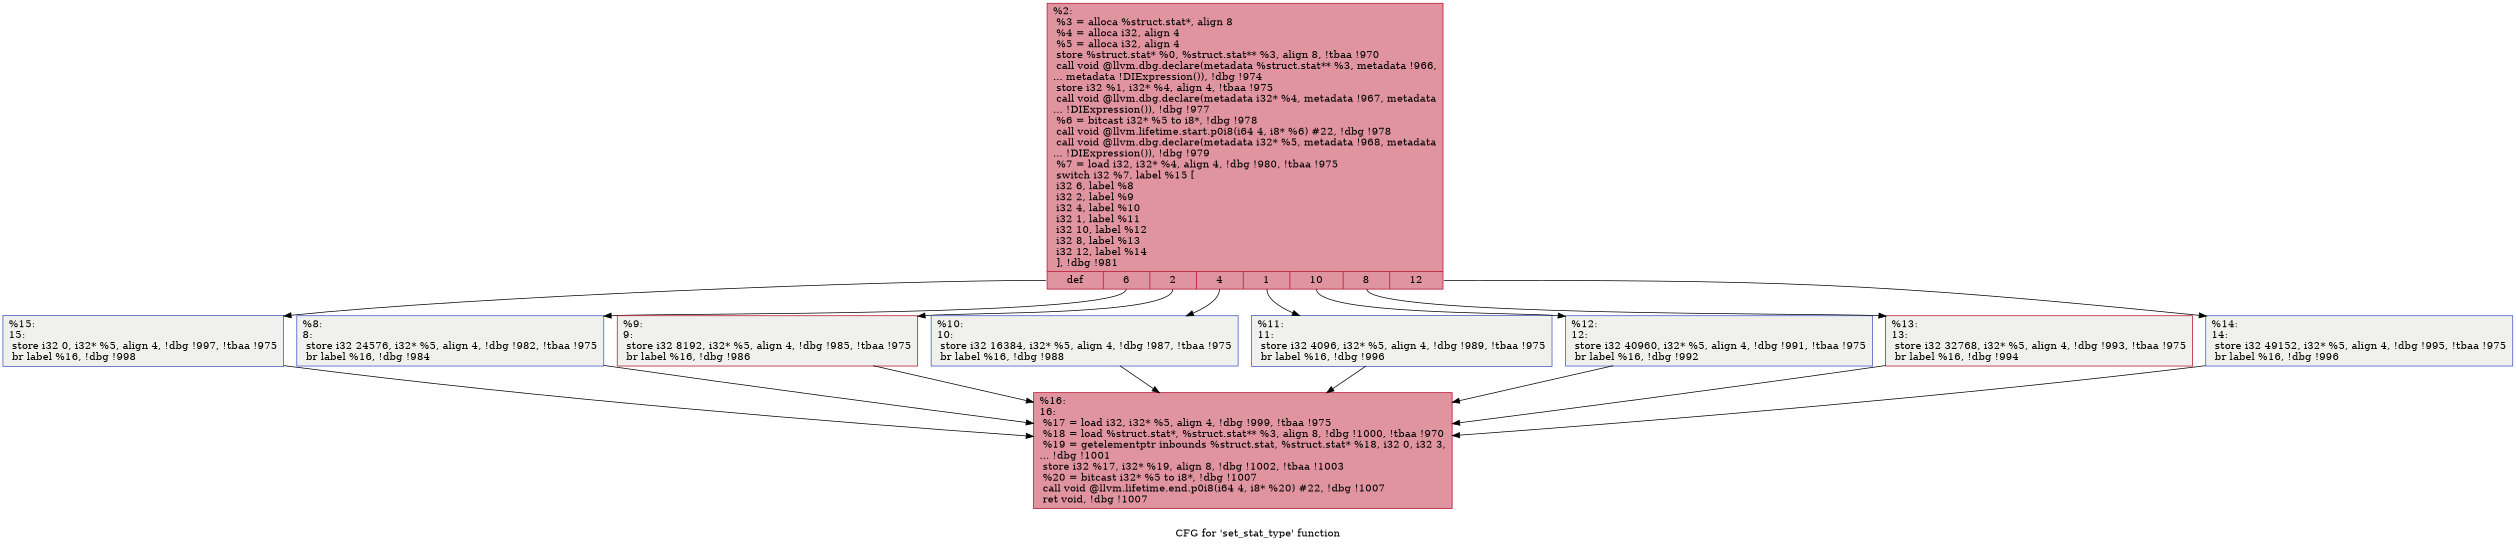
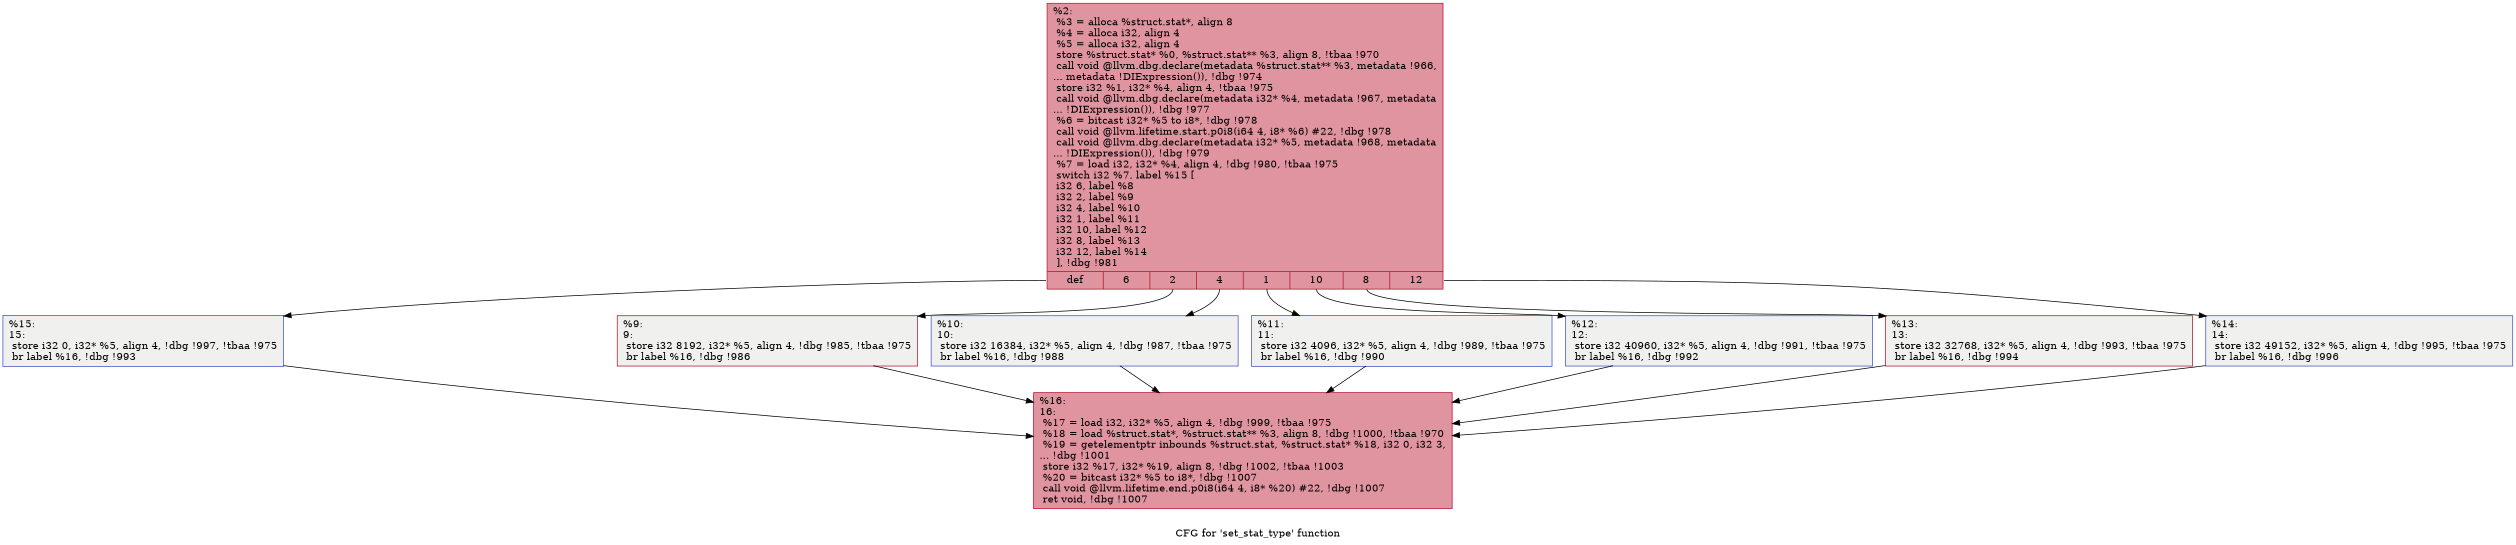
node "%8:": removed
node "%15:": text "br label %16, !dbg !998" -> "br label %16, !dbg !993"
node "%11:": text "br label %16, !dbg !996" -> "br label %16, !dbg !990"
